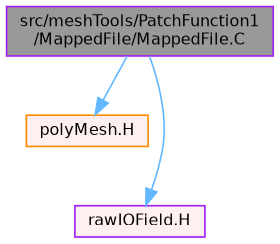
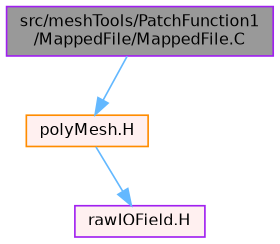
edge "src/meshTools/PatchFunction1 /MappedFile/MappedFile.C" -> "rawIOField.H": now "polyMesh.H" -> "rawIOField.H"
